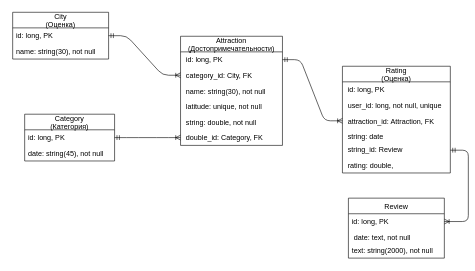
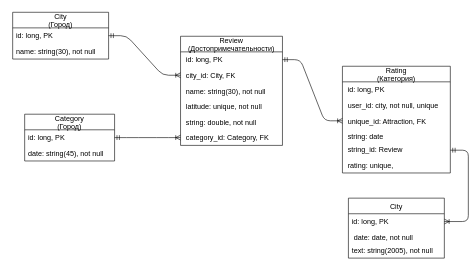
node "City (Оценка)": label "City (Оценка)" -> "City (Город)"
node "Attraction (Достопримечательности)": label "Attraction (Достопримечательности)" -> "Review (Достопримечательности)"
node "Rating (Оценка)": label "Rating (Оценка)" -> "Rating (Категория)"
node "category_id: City, FK": label "category_id: City, FK" -> "city_id: City, FK"
node "user_id: long, not null, unique": label "user_id: long, not null, unique" -> "user_id: city, not null, unique"
node "Category (Категория)": label "Category (Категория)" -> "Category (Город)"
node "attraction_id: Attraction, FK": label "attraction_id: Attraction, FK" -> "unique_id: Attraction, FK"
node "double_id: Category, FK": label "double_id: Category, FK" -> "category_id: Category, FK"
node "rating: double,": label "rating: double," -> "rating: unique,"
node "Review": label "Review" -> "City"
node "date: text, not null": label "date: text, not null" -> "date: date, not null"
node "text: string(2000), not null": label "text: string(2000), not null" -> "text: string(2005), not null"
